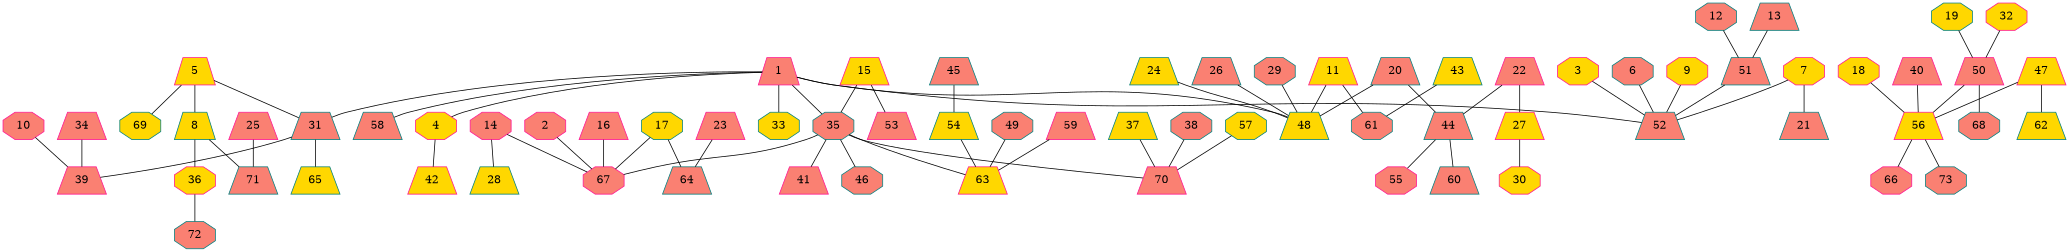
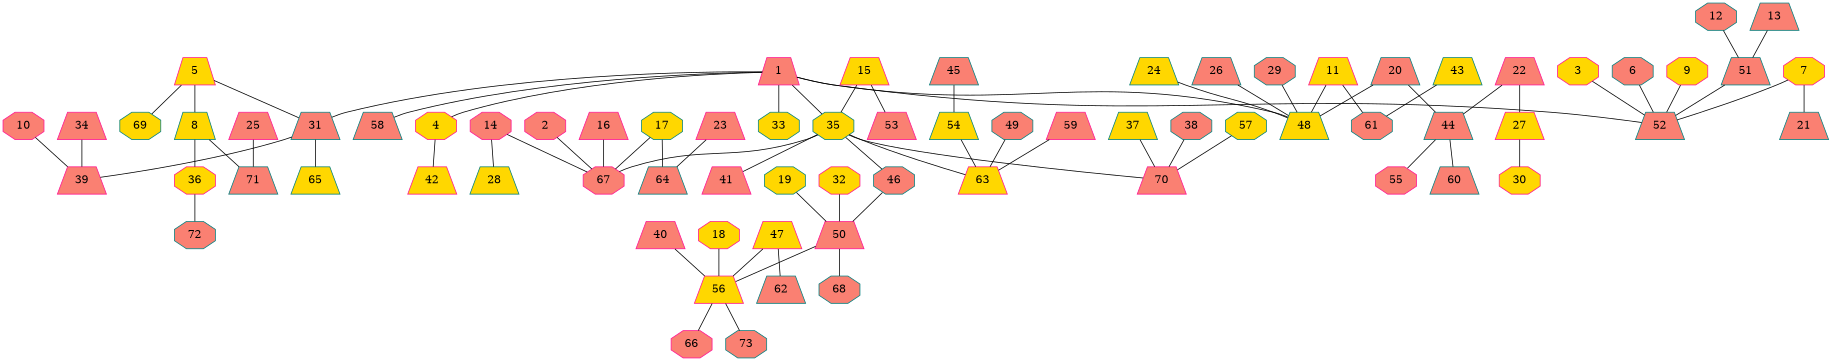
node "35": fillcolor salmon -> gold
node "62": fillcolor gold -> salmon
edge "46" -- "50": added
